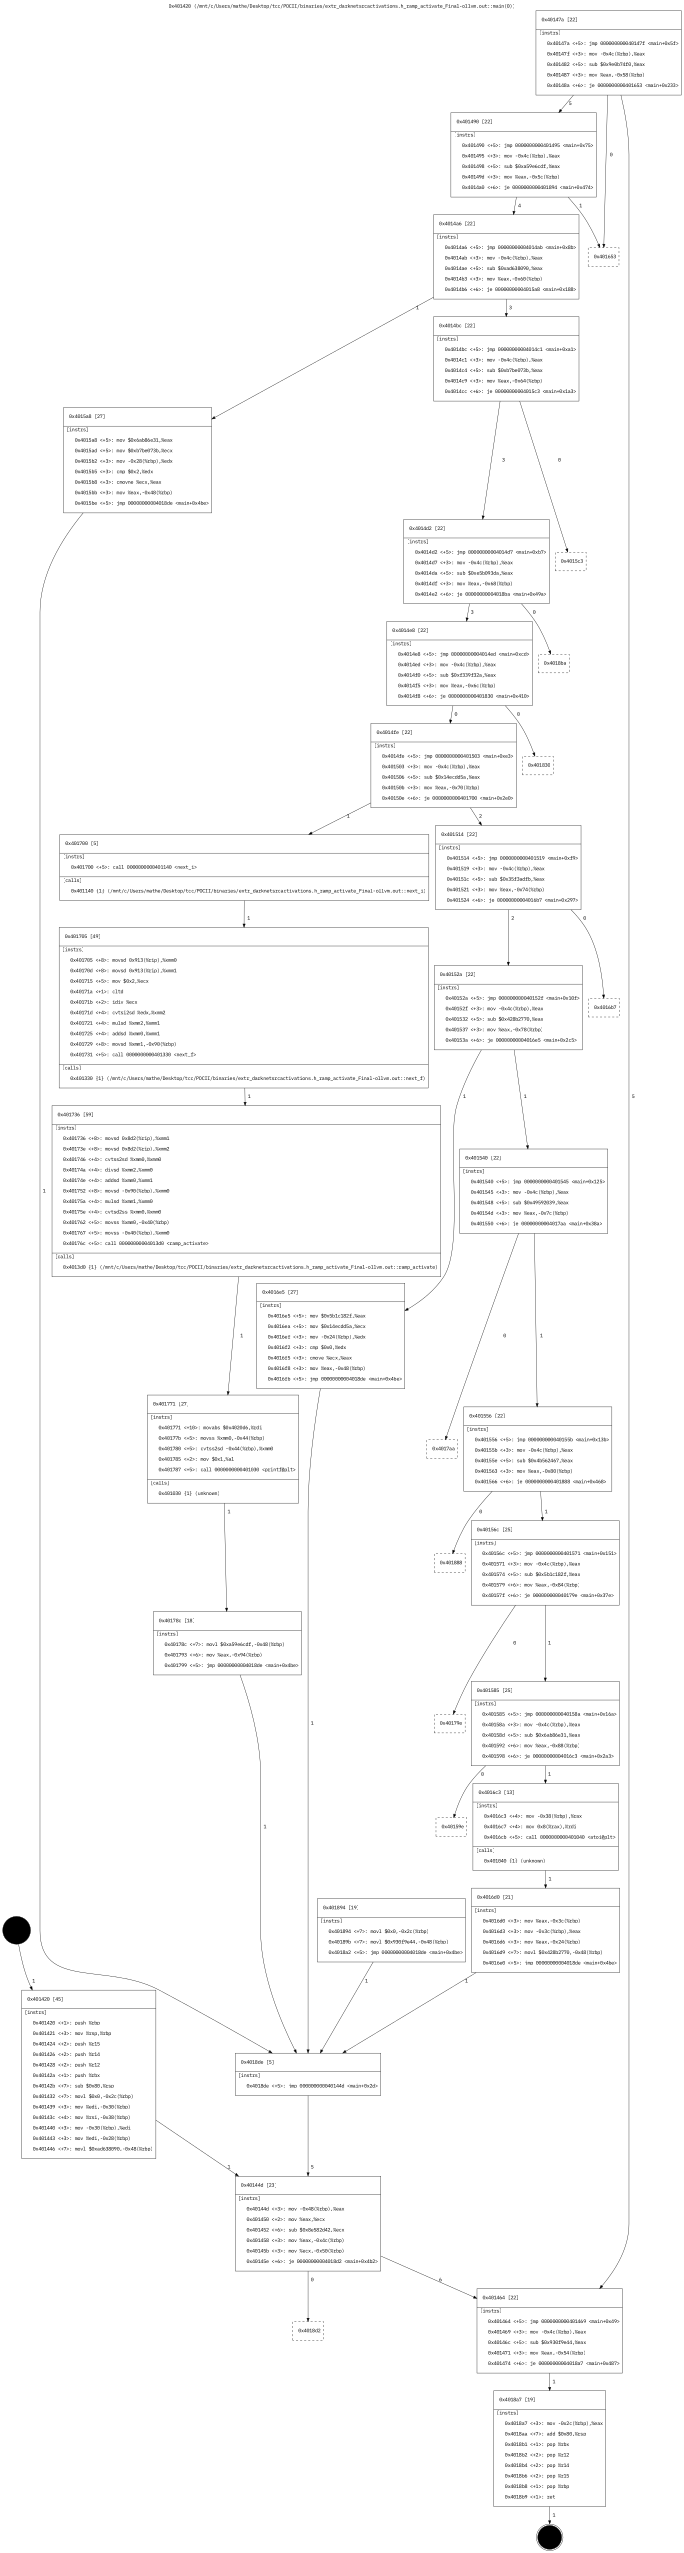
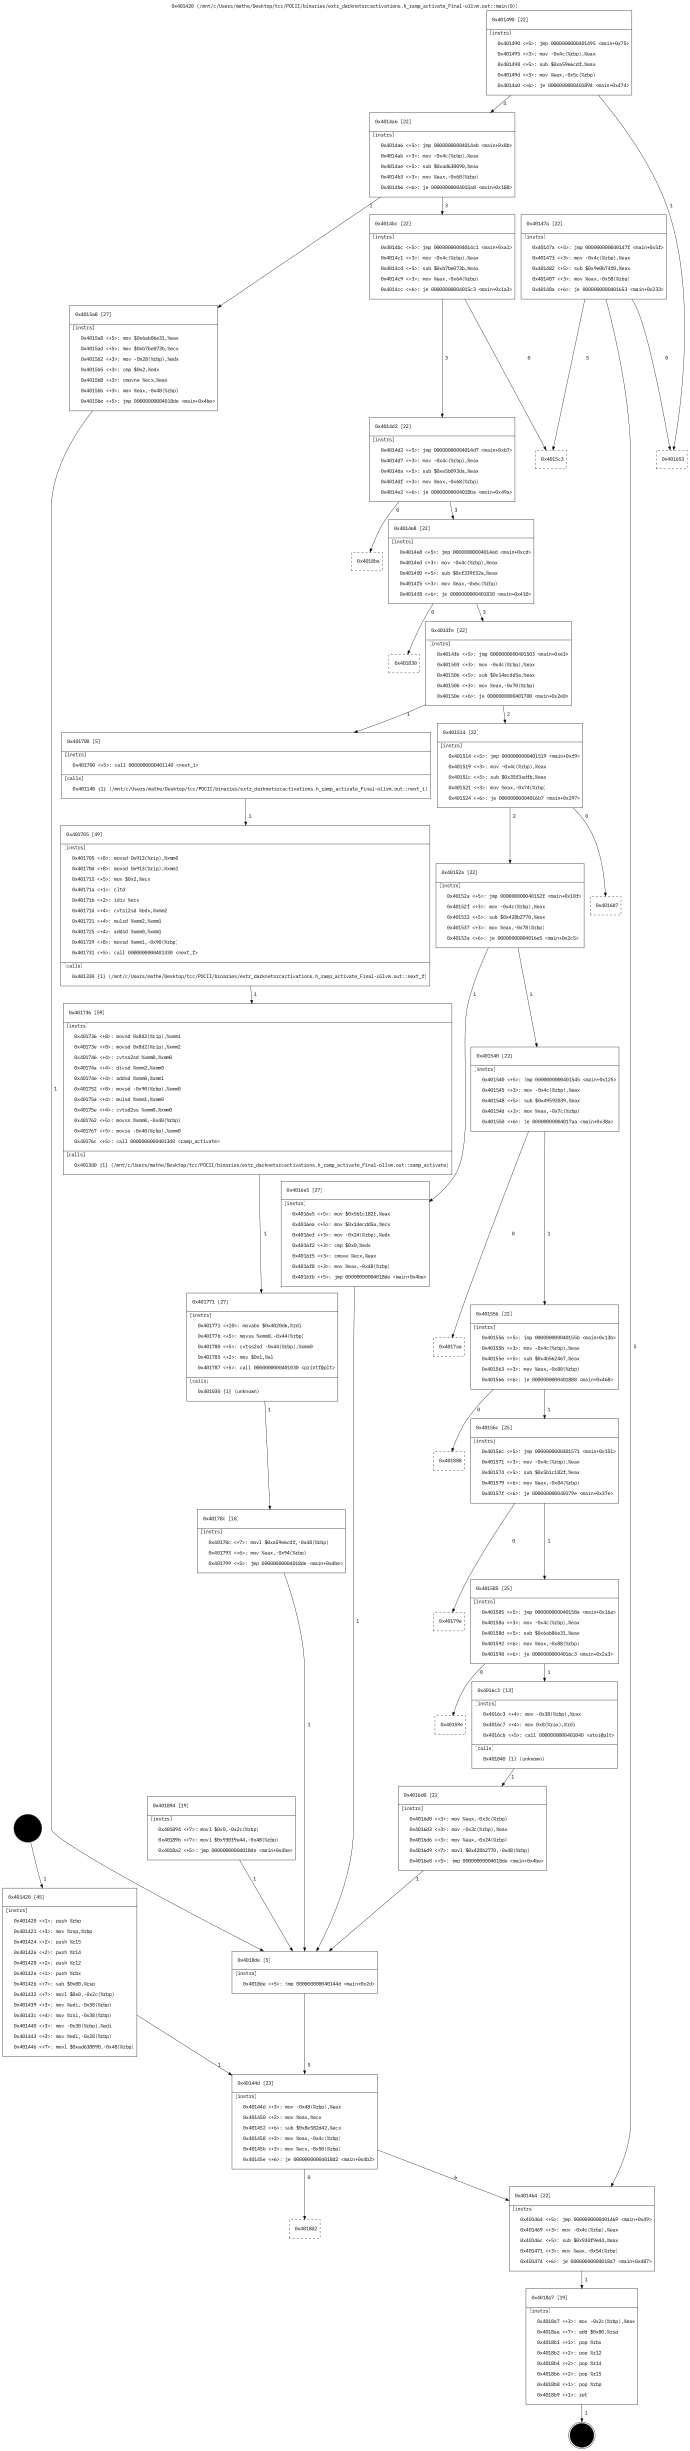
edge "0x40147a [22]" -> "0x401490 [22]": now "0x40147a [22]" -> "0x4015c3"
edge "0x4014e8 [22]" -> "0x4014fe [22]": label " 0" -> " 3"
